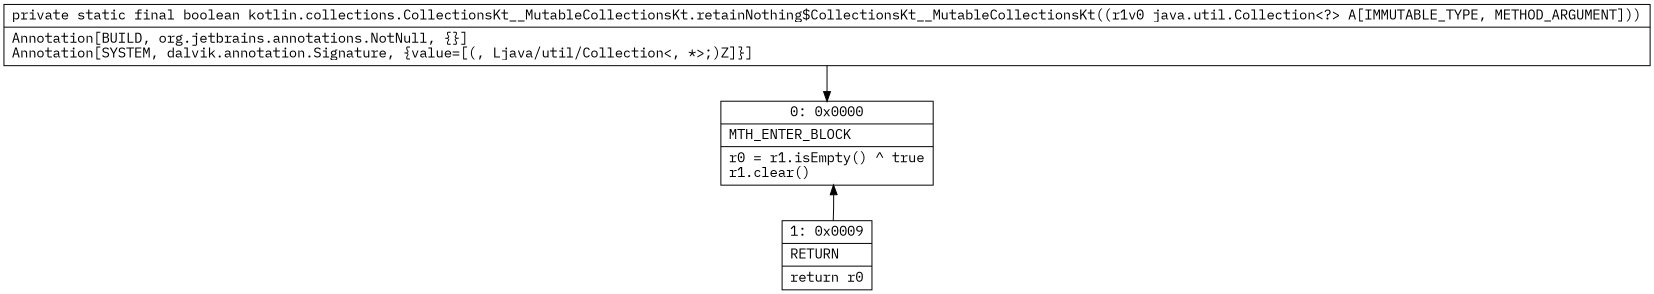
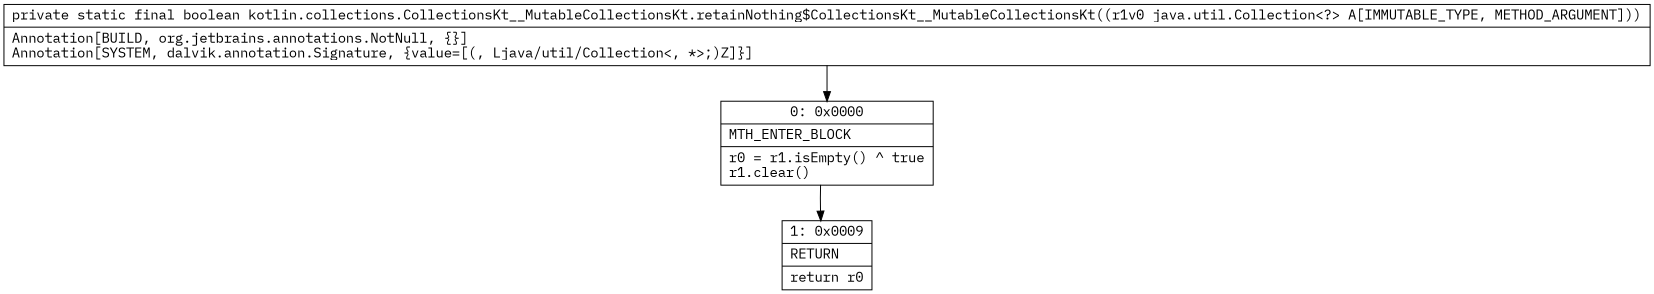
edge "1: 0x0009" -> "0: 0x0000": reversed
